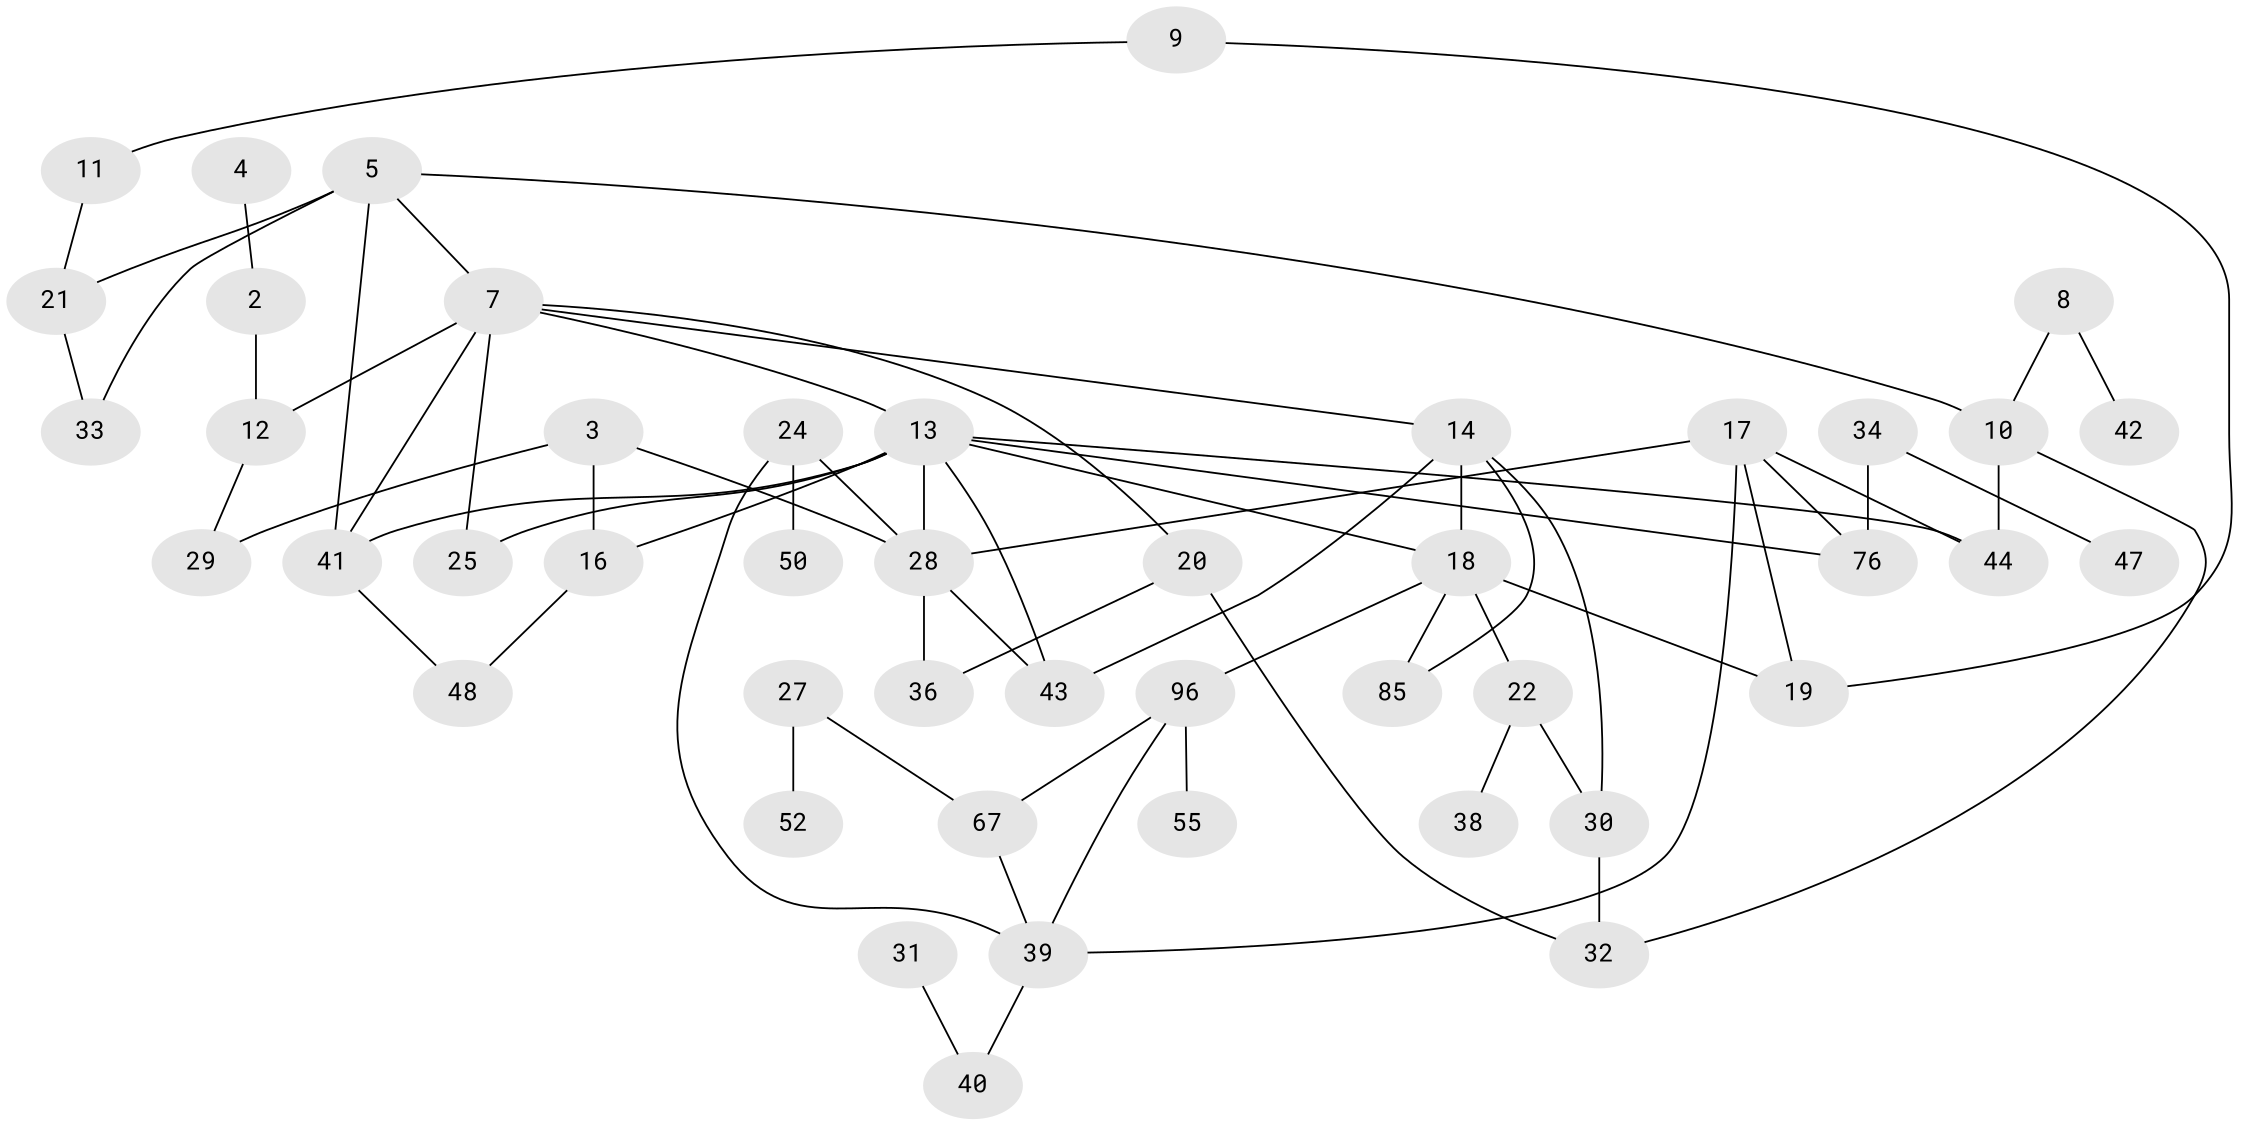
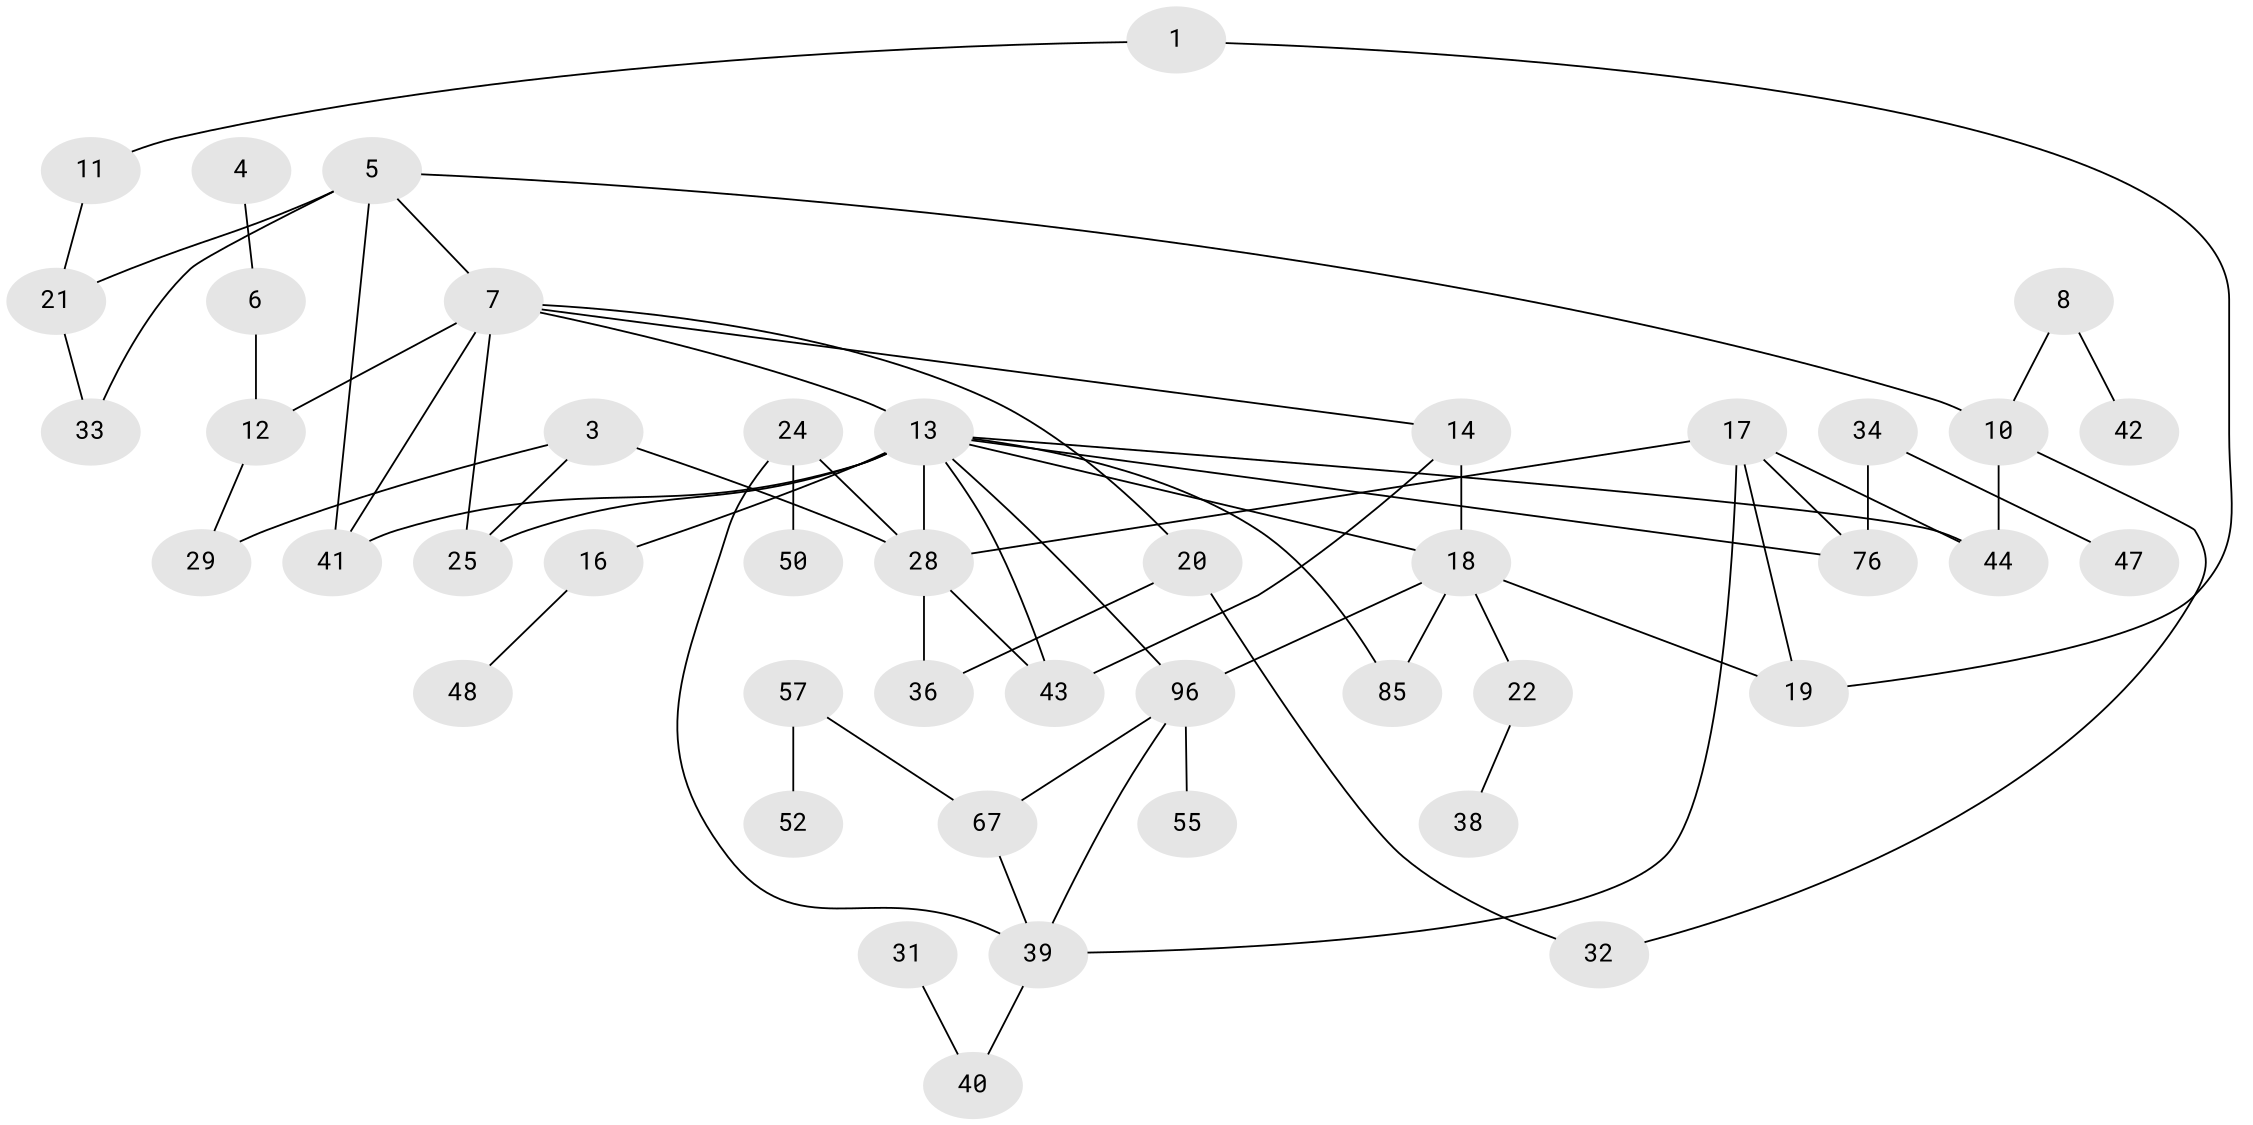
node "9": label "9" -> "1"
node "2": label "2" -> "6"
edge "3" -- "16": now "3" -- "25"
edge "13" -- "96": added
edge "14" -- "85": now "13" -- "85"
edge "41" -- "48": removed
node "27": label "27" -> "57"
node "30": removed
